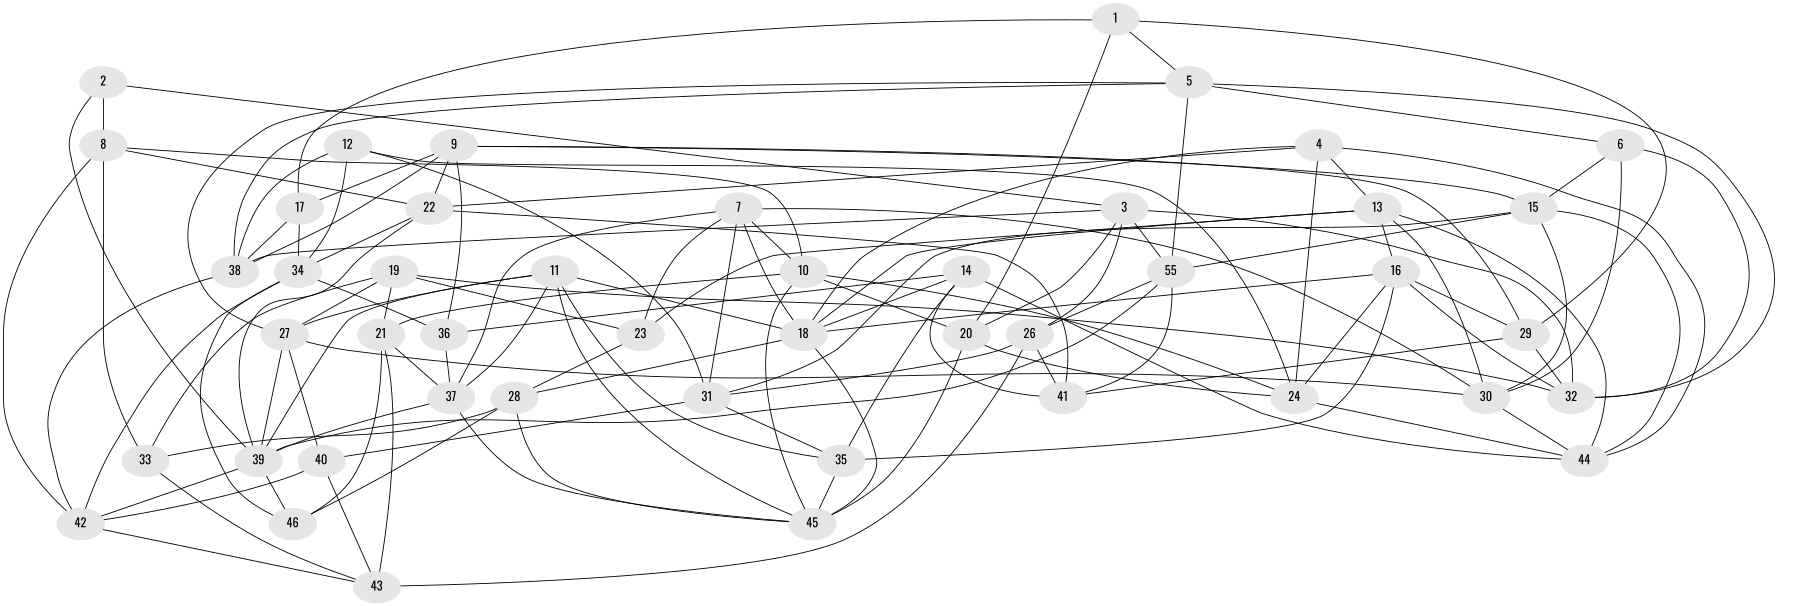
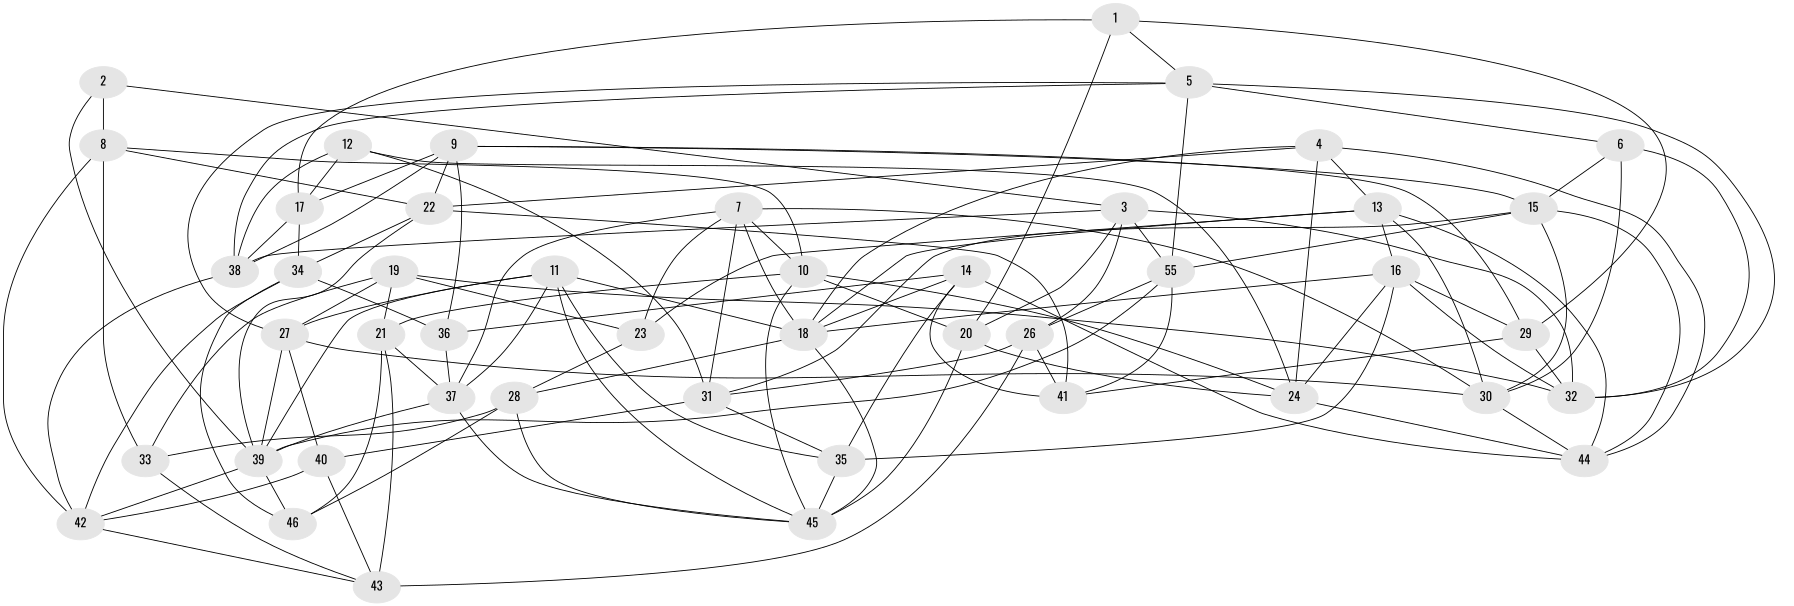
edge "12" -- "34": now "12" -- "17"
